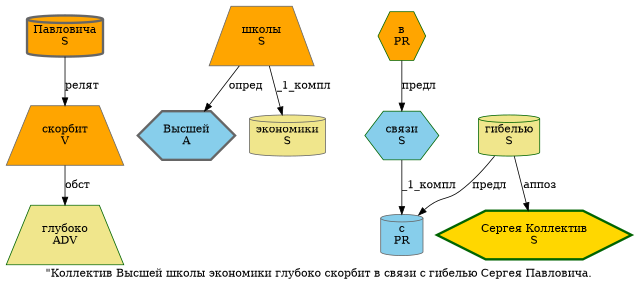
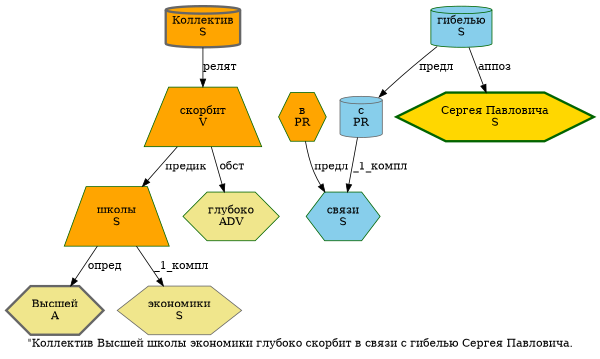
node "Павловича S": label "Павловича S" -> "Коллектив S"
node "школы S": color gray40 -> darkgreen
node "скорбит V": color gray40 -> darkgreen
node "Высшей A": fillcolor skyblue -> khaki
node "экономики S": shape cylinder -> hexagon
node "гибелью S": fillcolor khaki -> skyblue
edge "скорбит V" -> "школы S": added, label "предик"
edge "связи S" -> "с PR": reversed
node "глубоко ADV": shape trapezium -> hexagon
node "Сергея Коллектив S": label "Сергея Коллектив S" -> "Сергея Павловича S"
